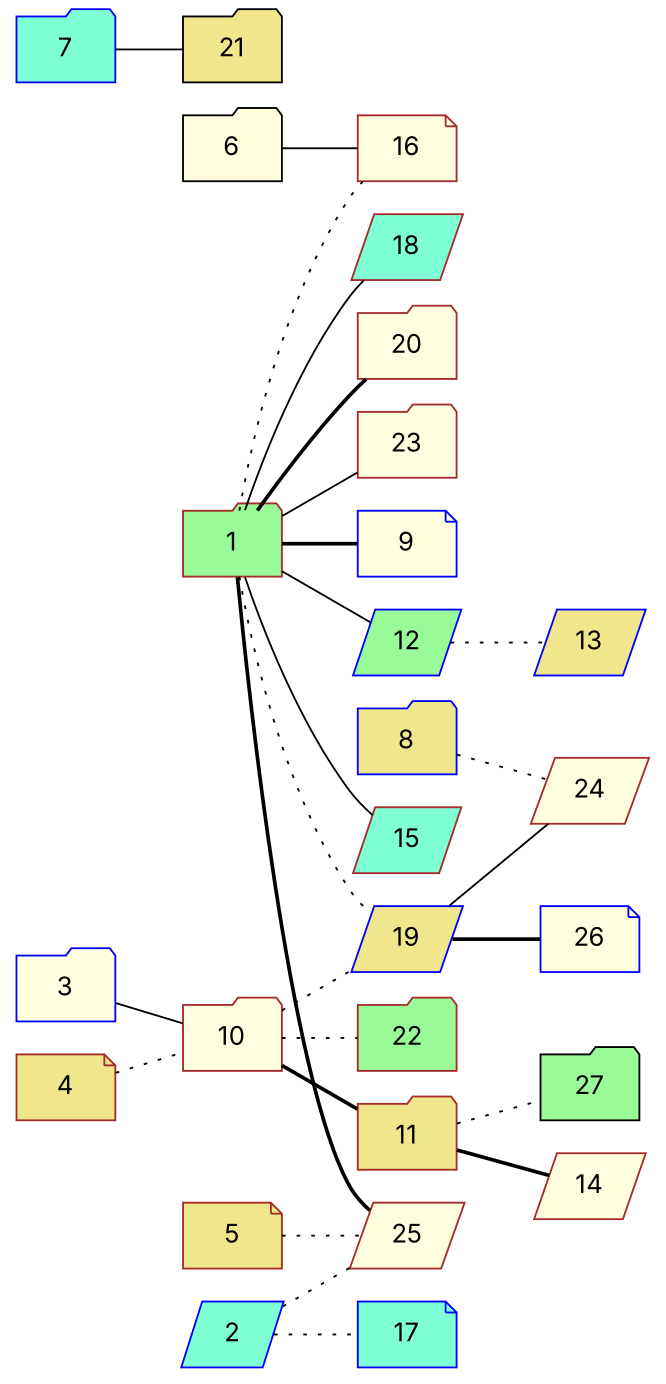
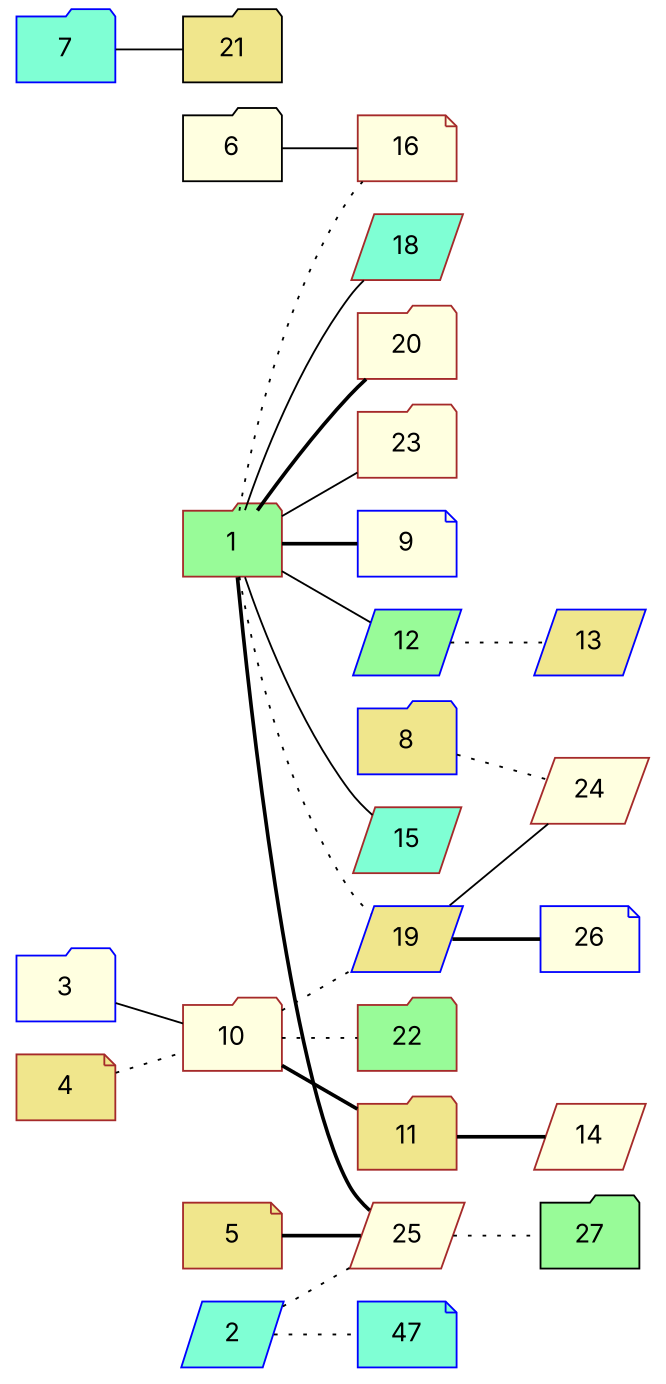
edge "27" -- "11": now "27" -- "25"
edge "5" -- "25": style dotted -> bold
node "17": label "17" -> "47"
